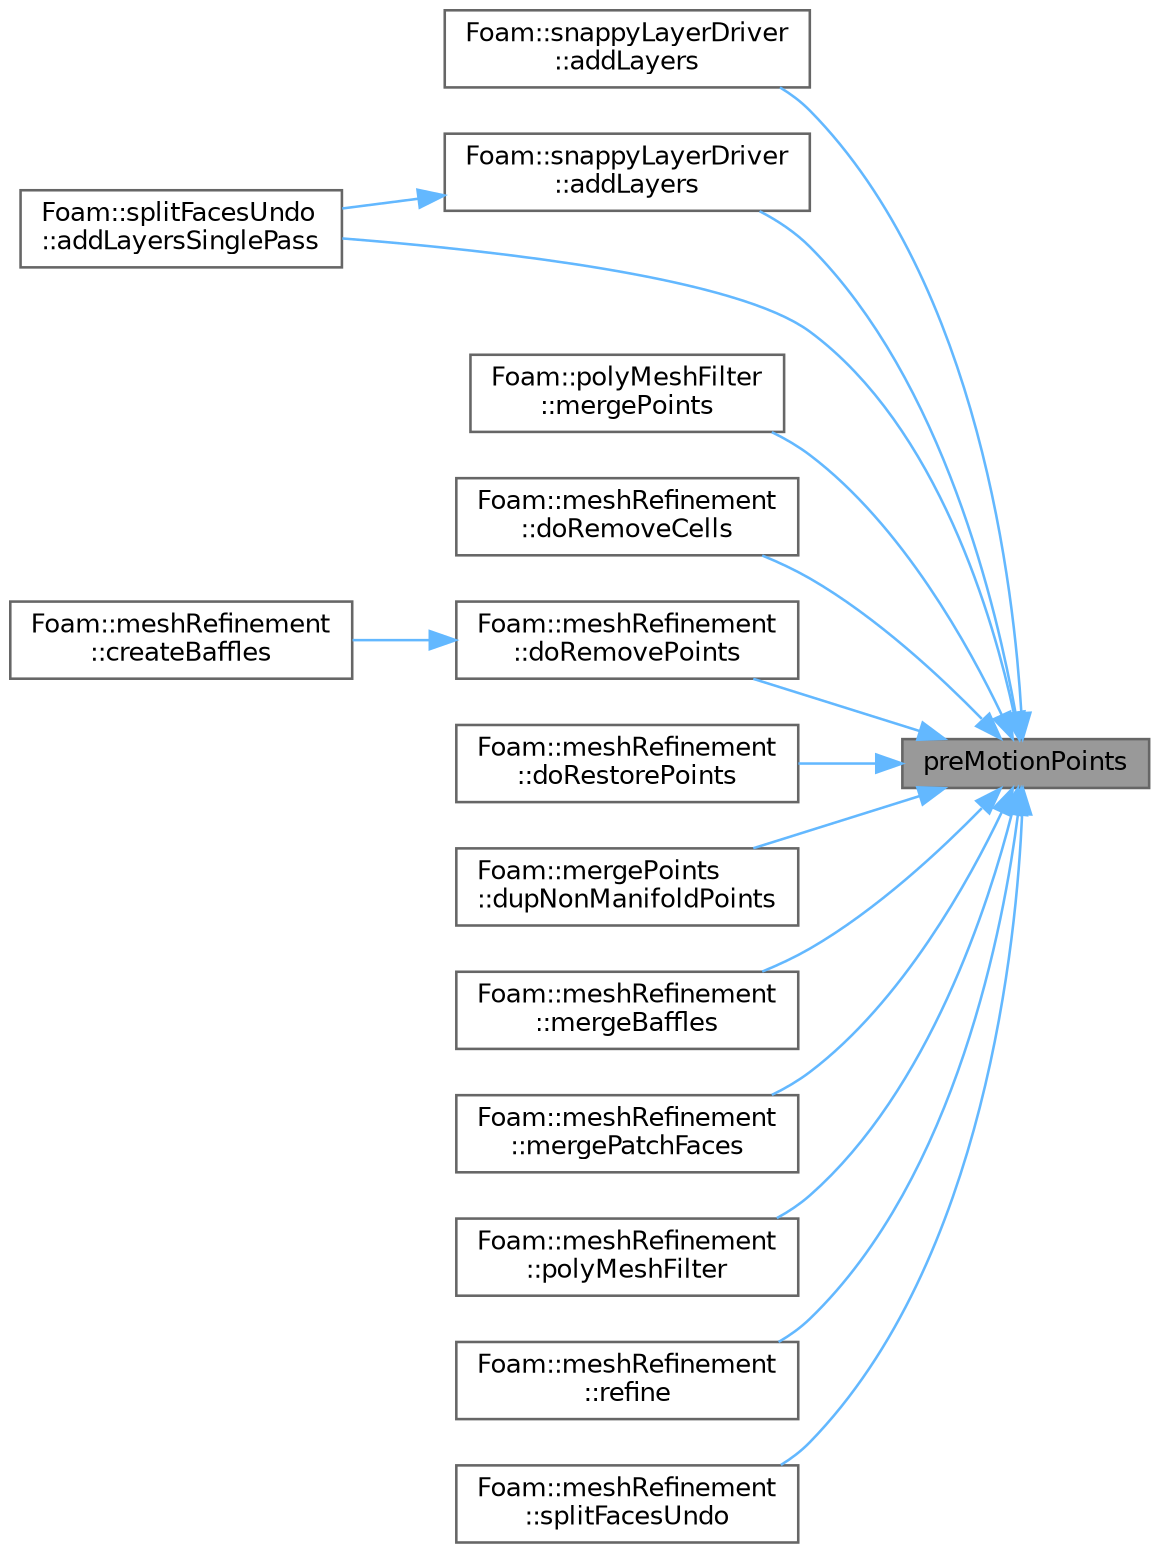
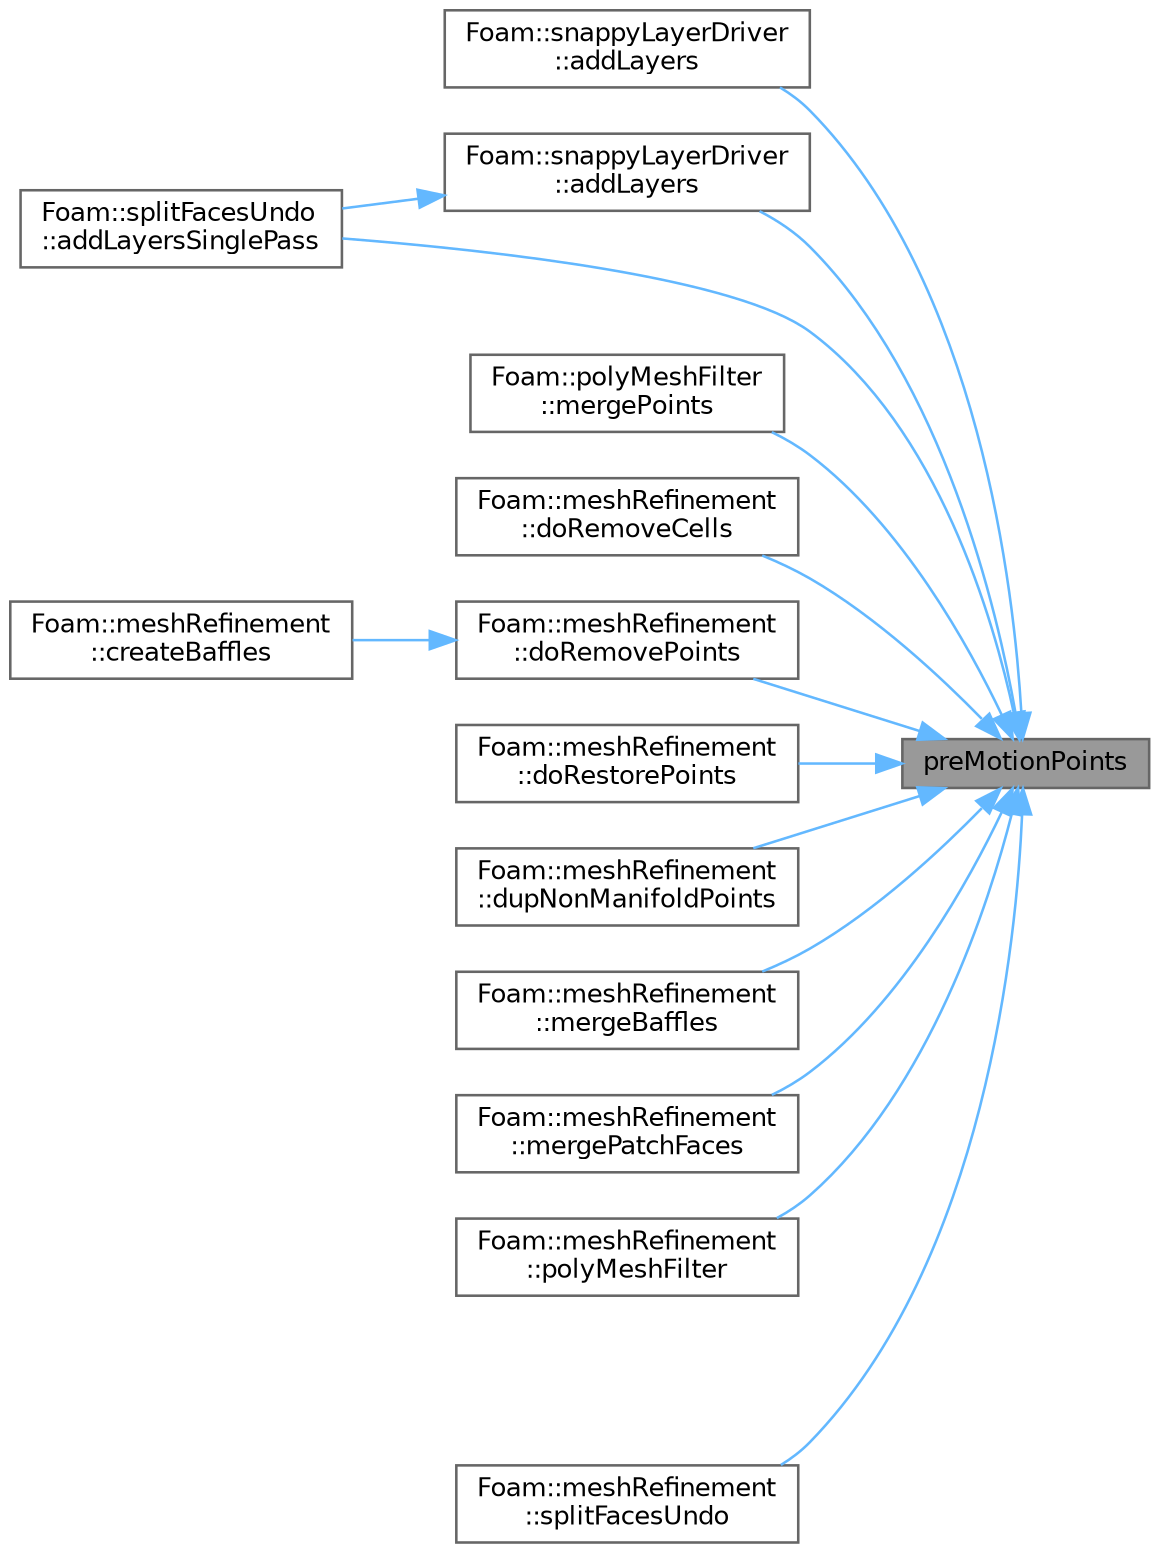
node "Foam::mergePoints ::dupNonManifoldPoints": label "Foam::mergePoints ::dupNonManifoldPoints" -> "Foam::meshRefinement ::dupNonManifoldPoints"
node "Foam::meshRefinement ::refine": removed
